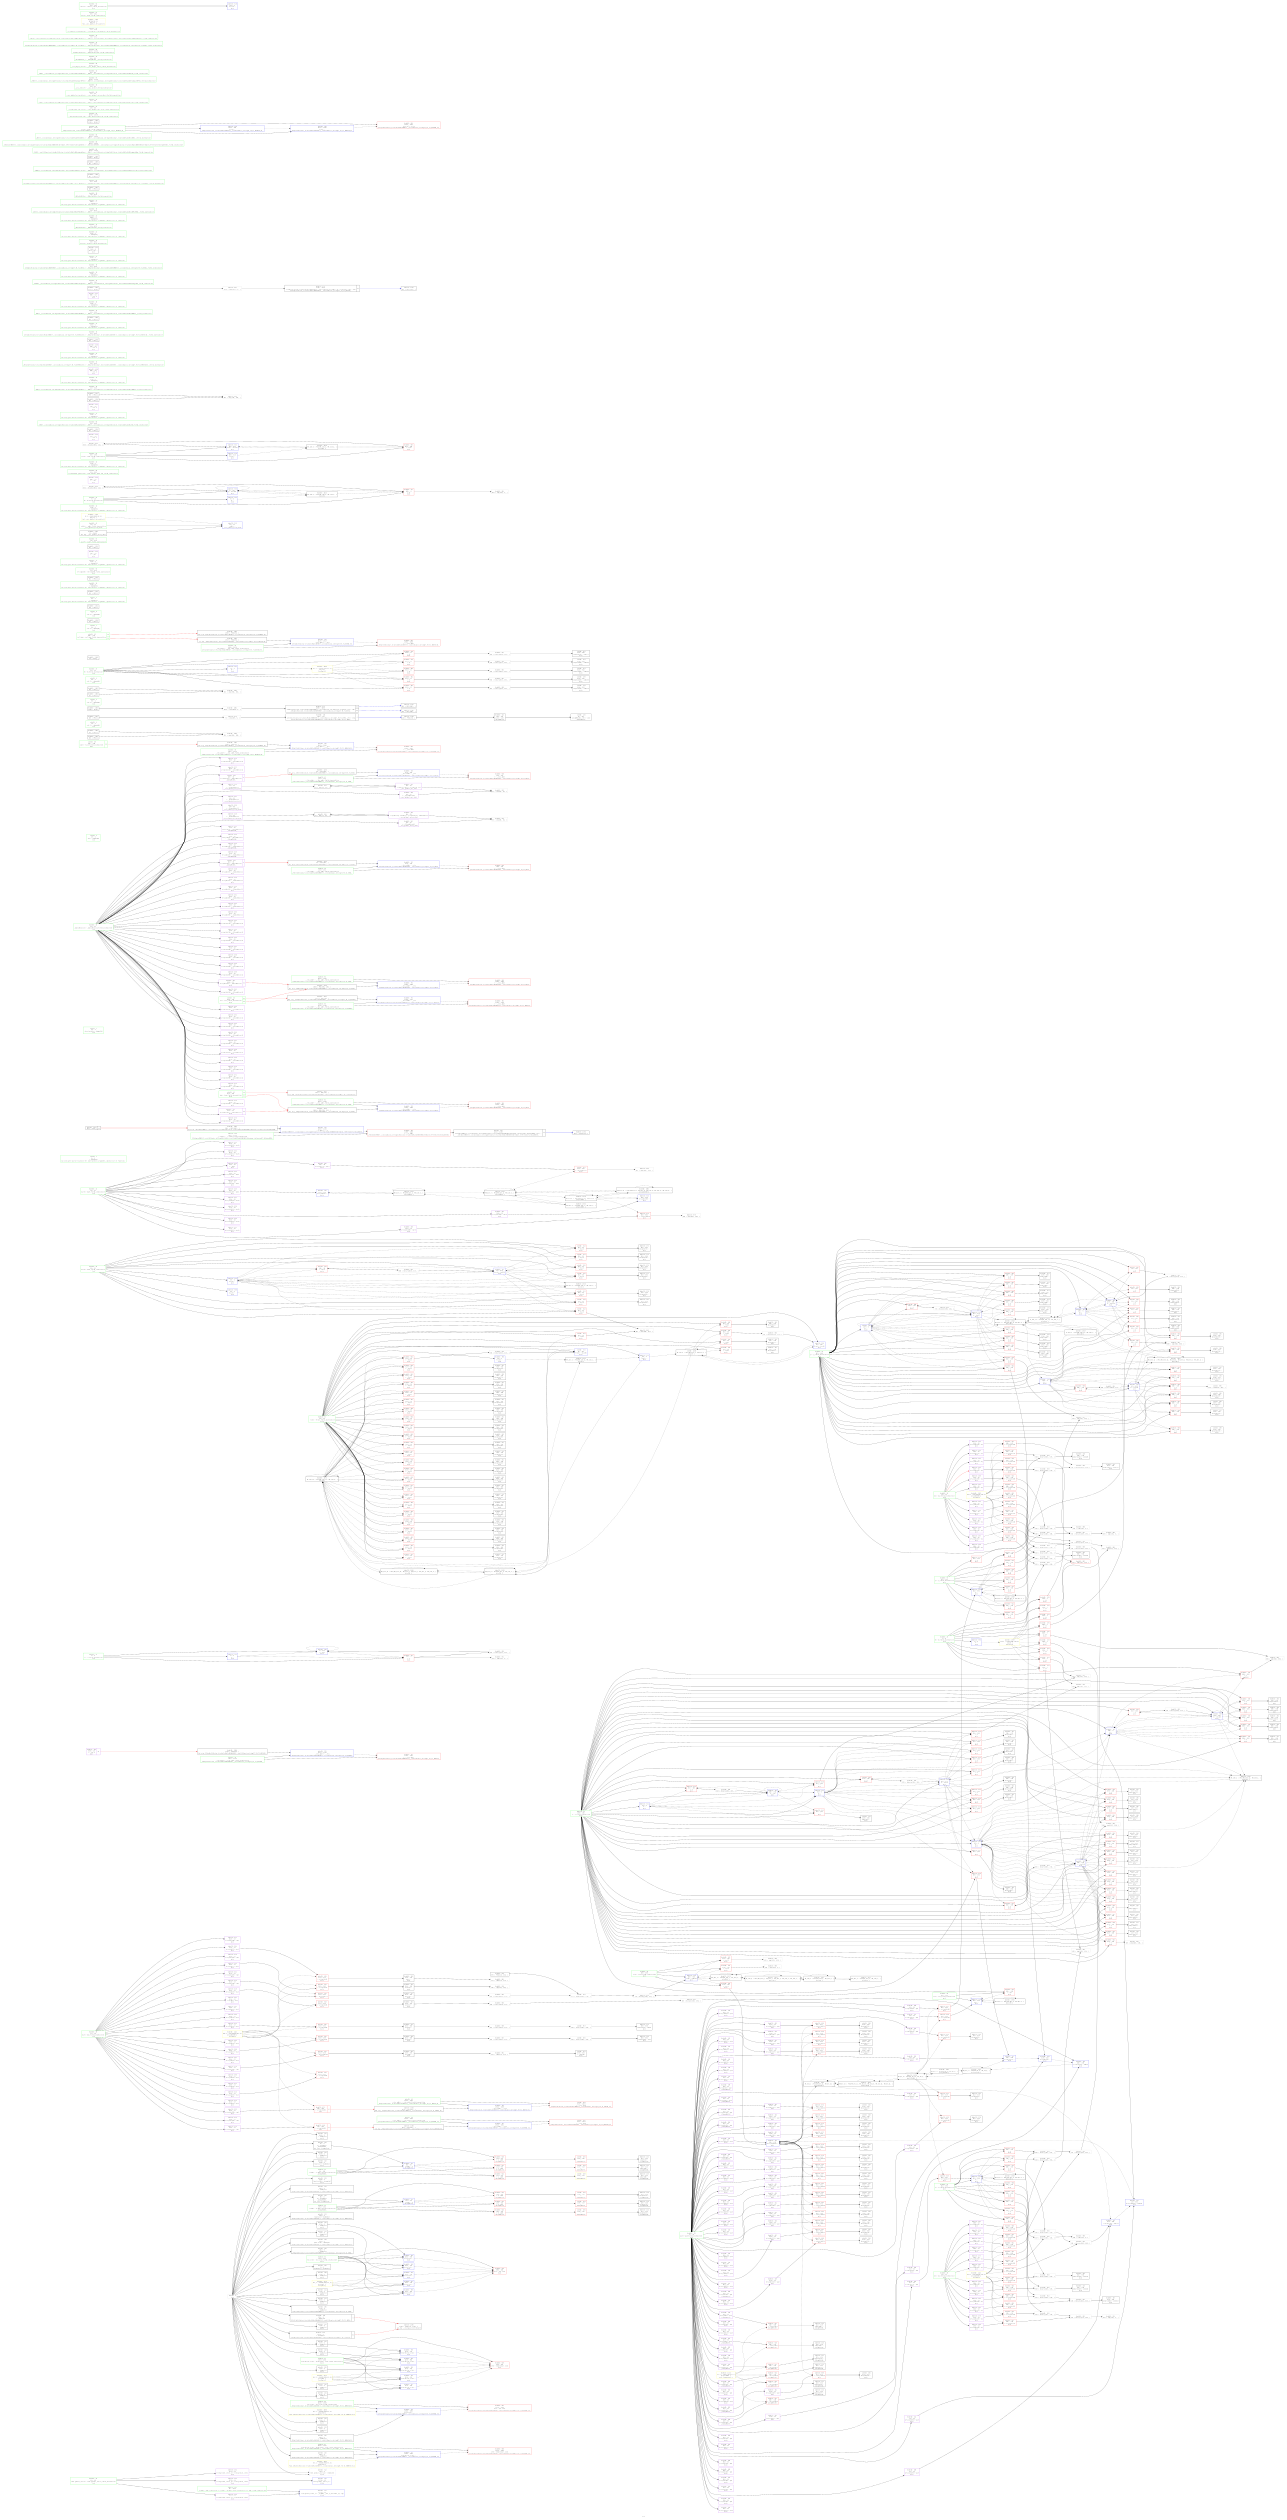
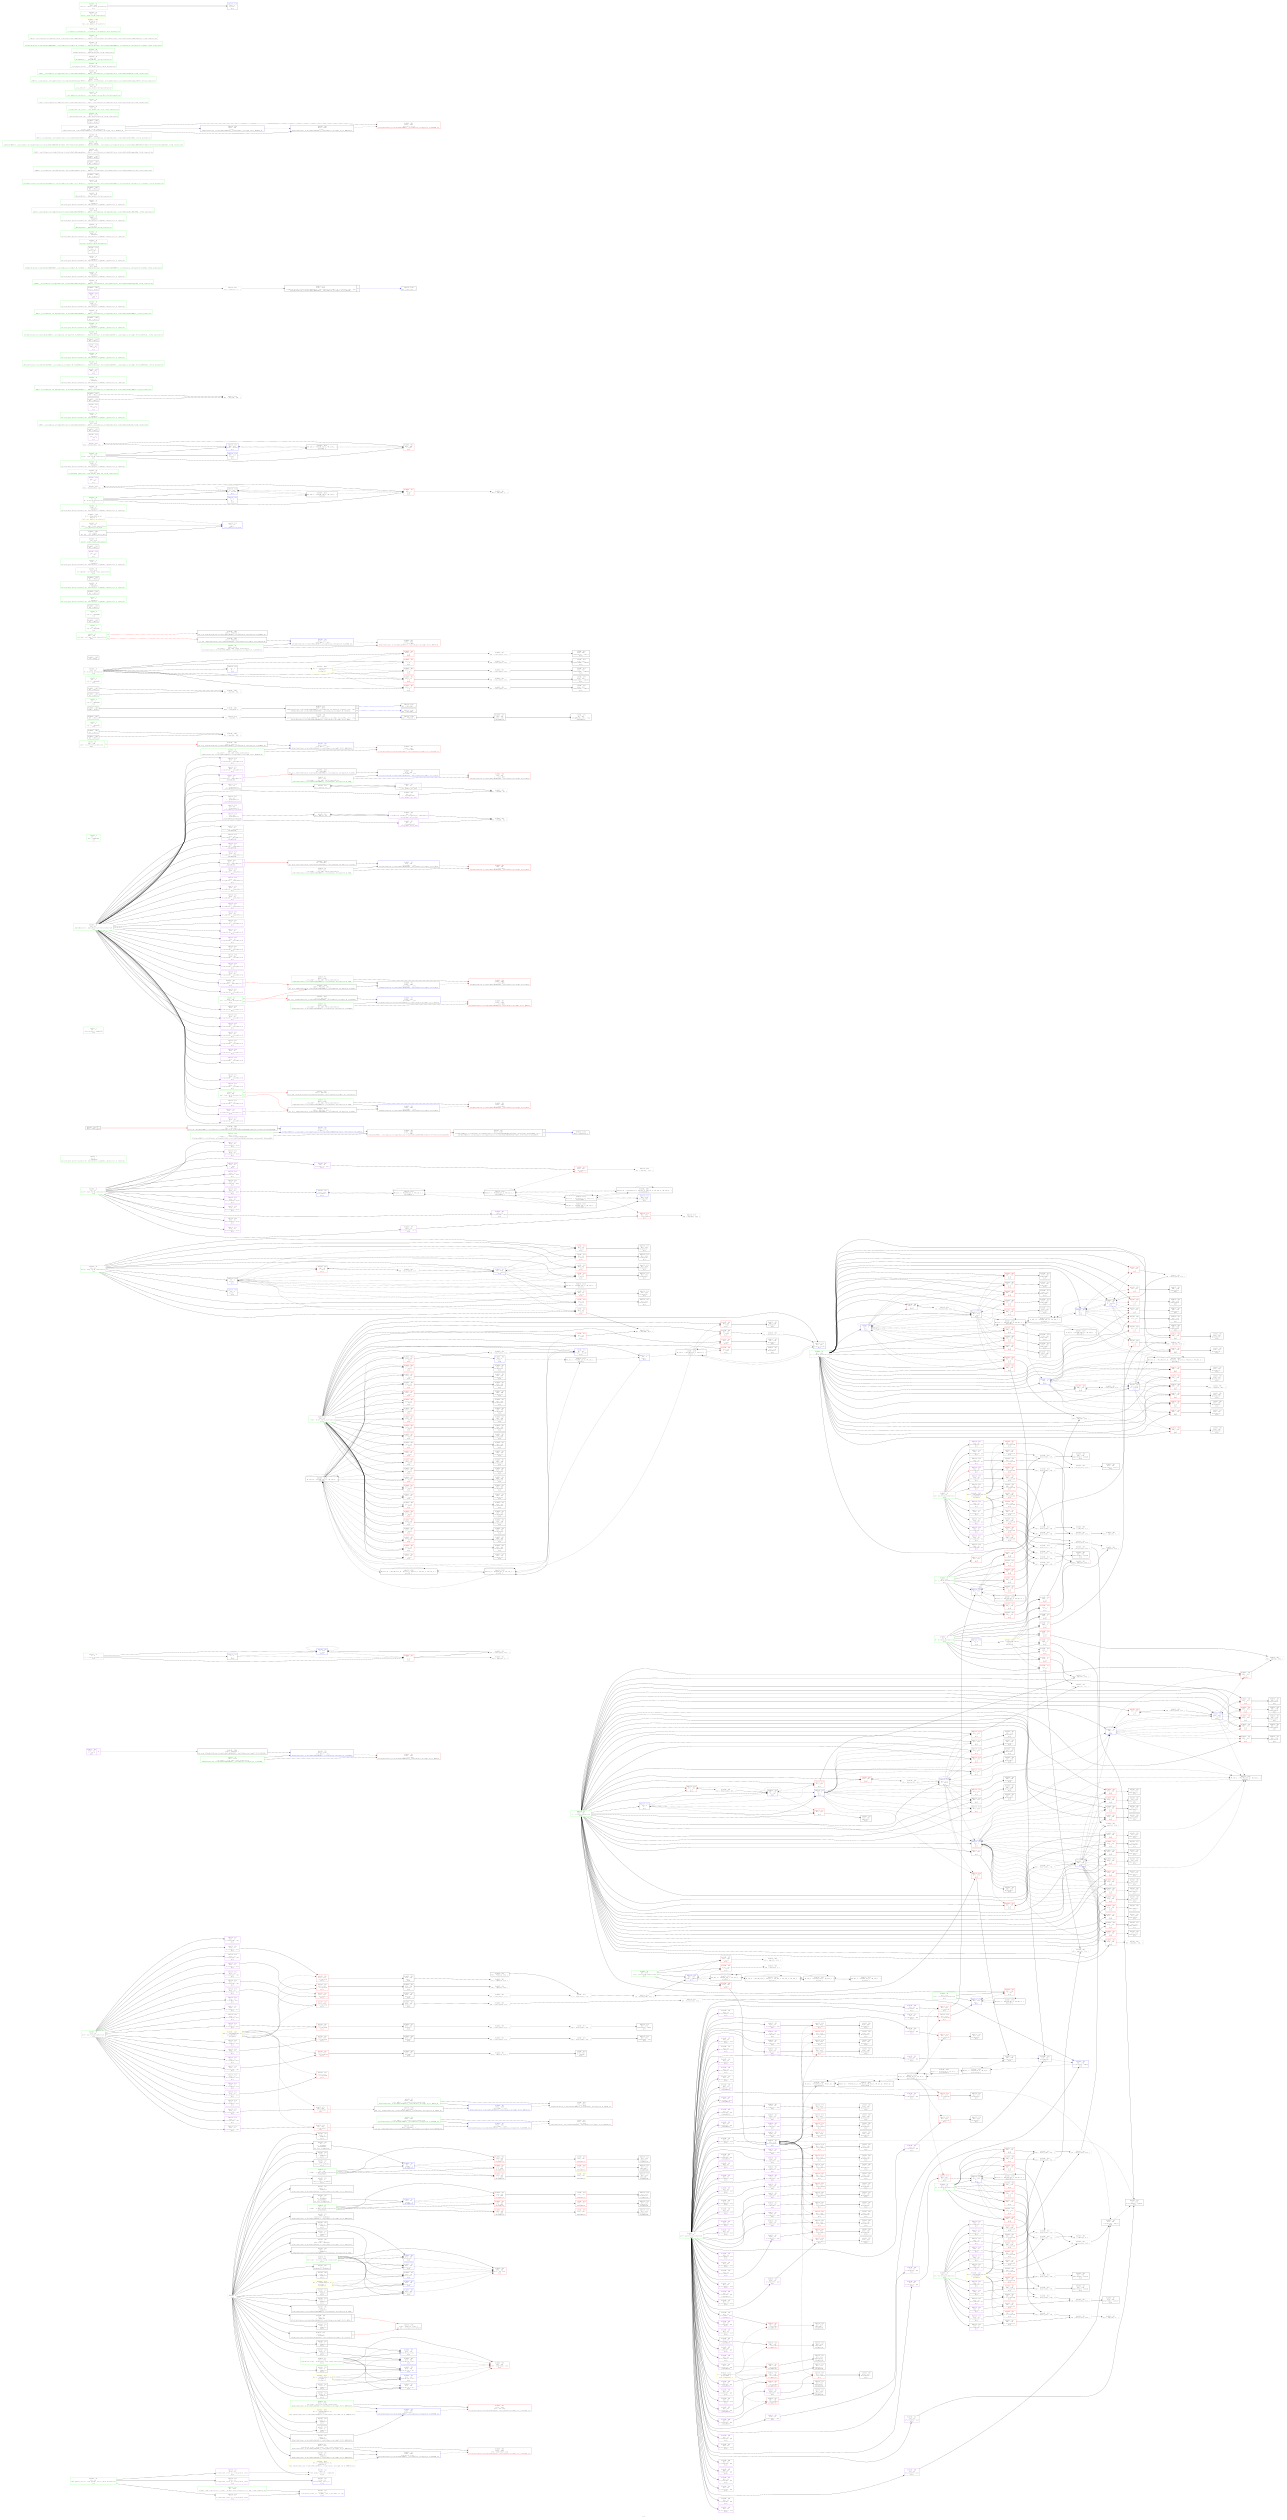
node "NodeID: 370": removed
